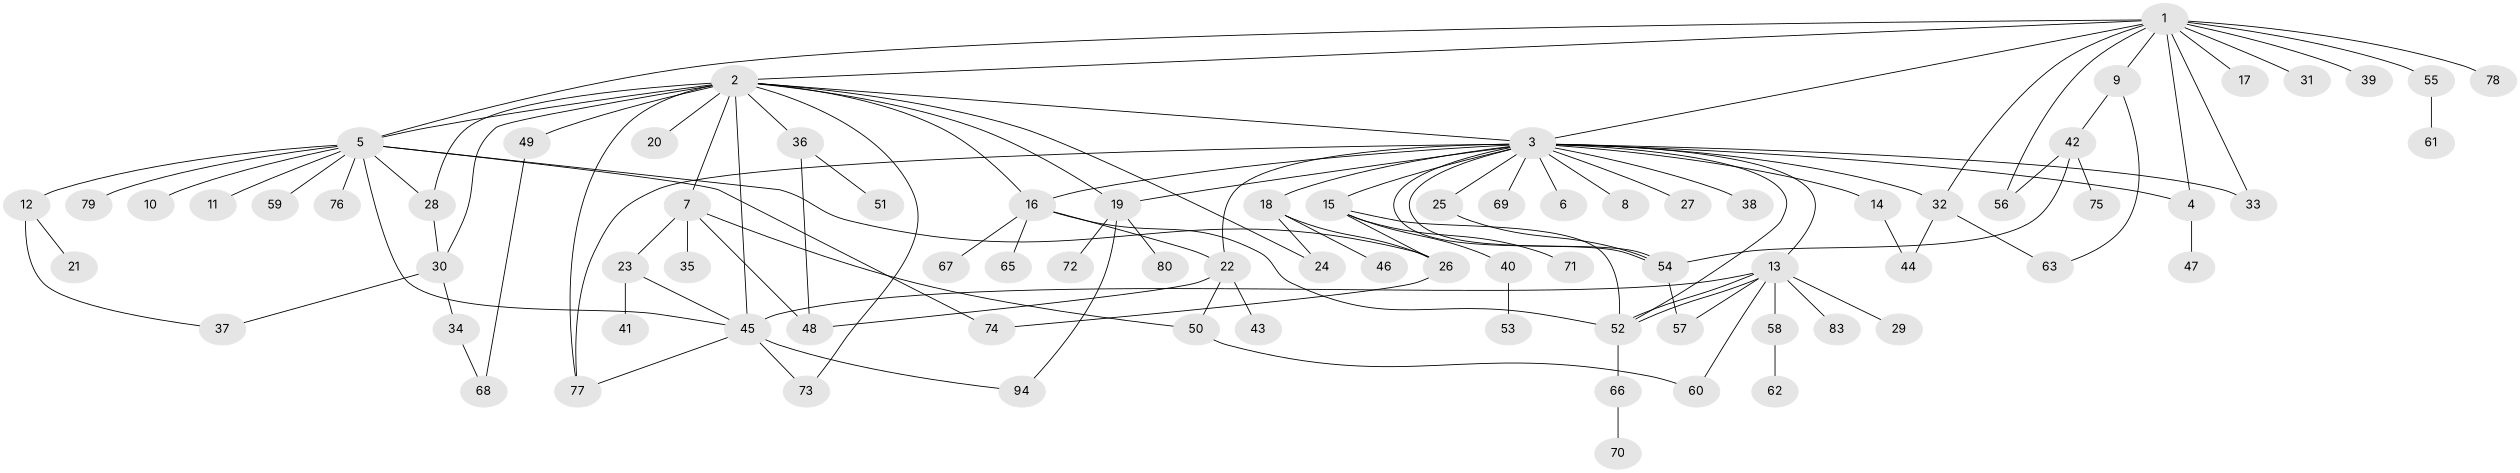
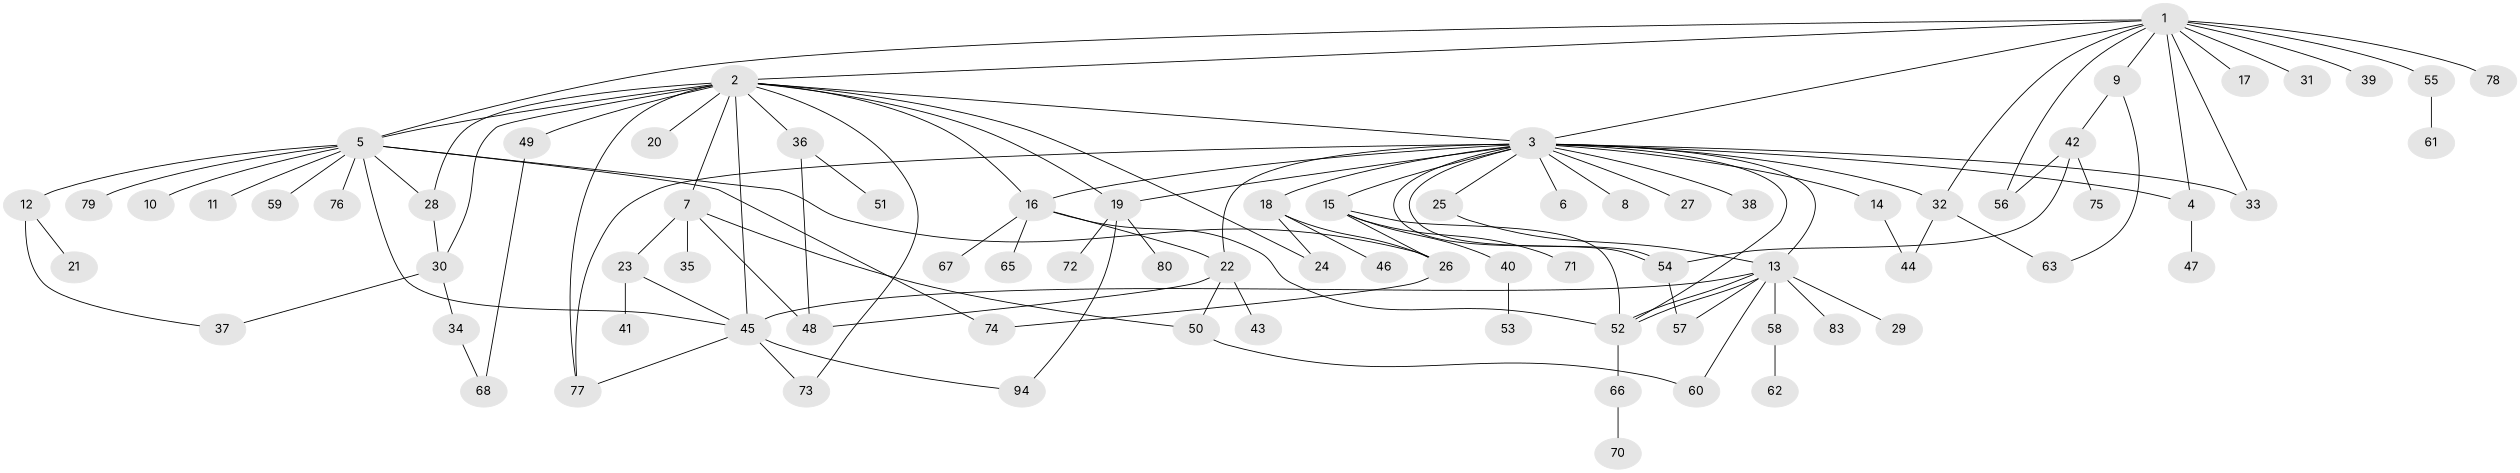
node "69": removed
edge "25" -- "54": now "25" -- "13"
